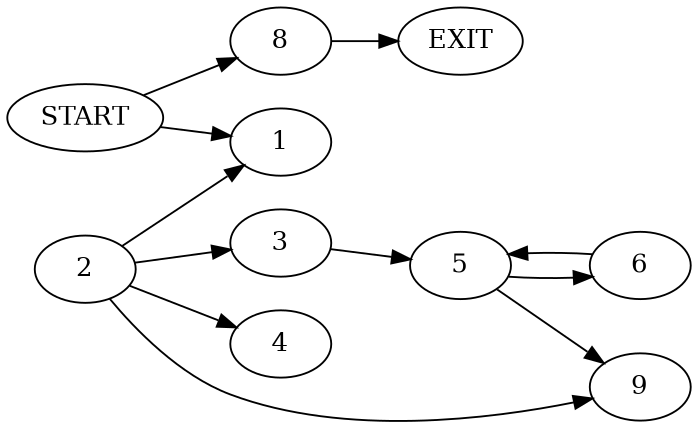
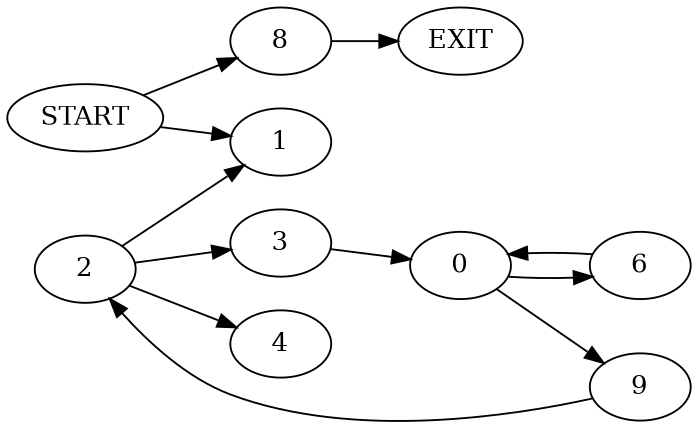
node "5": label "5" -> "0"
edge "2" -> "9": reversed
